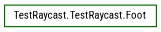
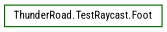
node "TestRaycast.TestRaycast.Foot": label "TestRaycast.TestRaycast.Foot" -> "ThunderRoad.TestRaycast.Foot"
